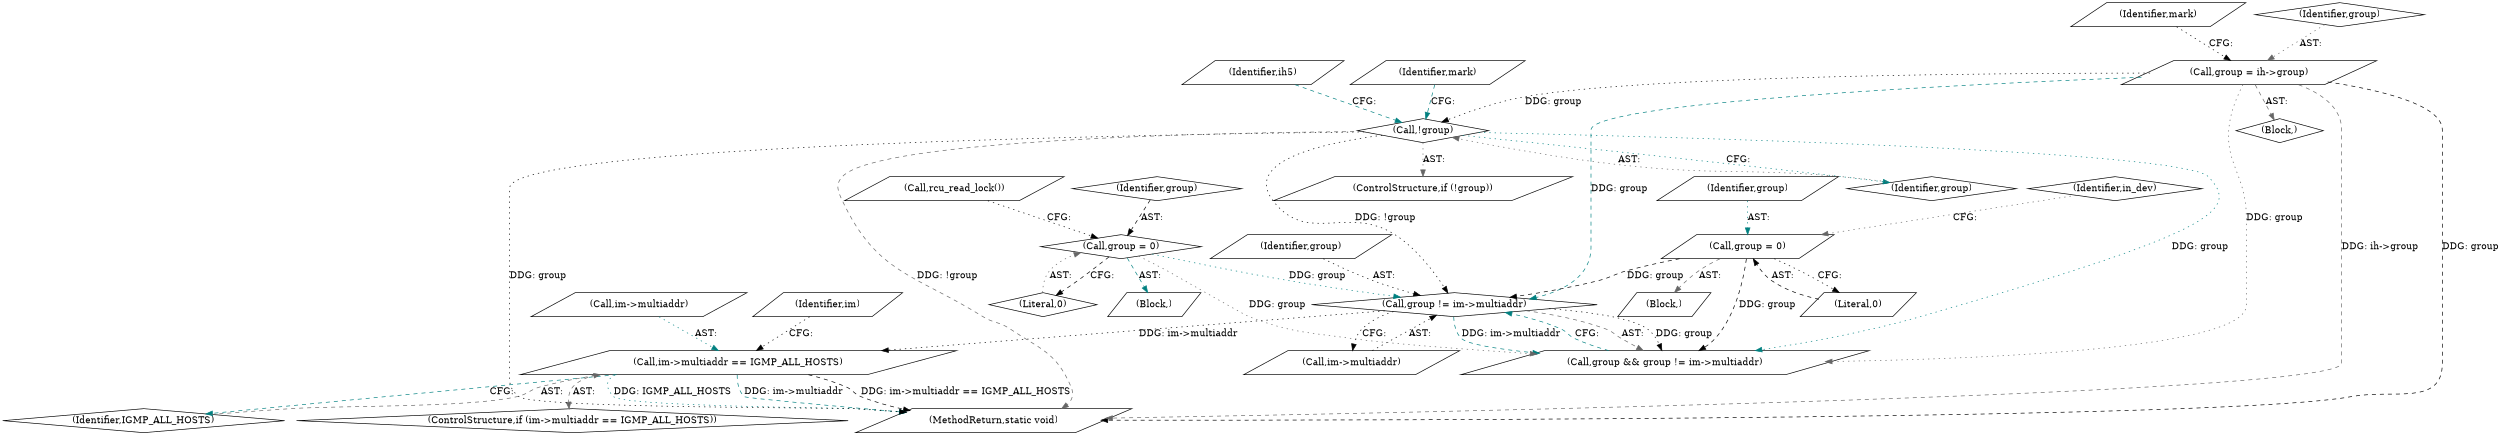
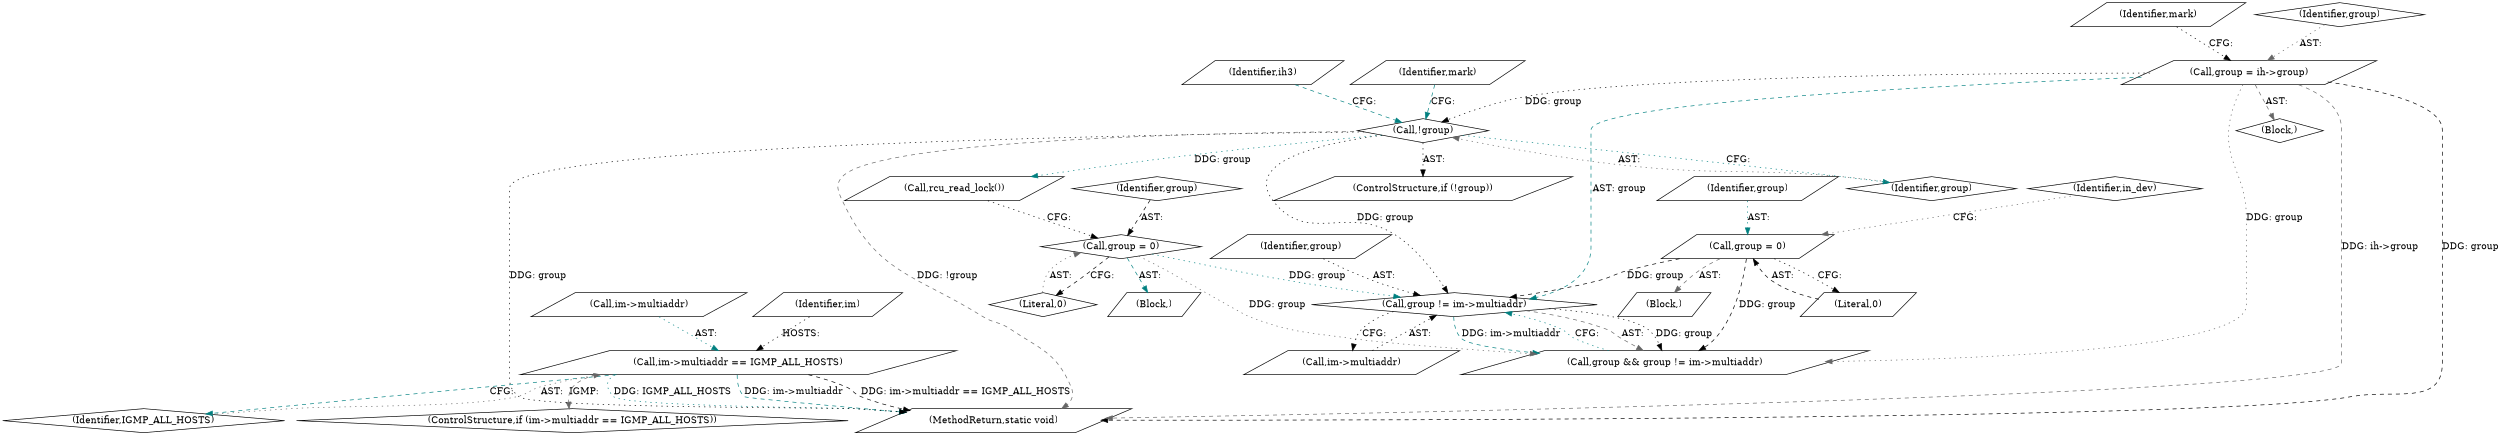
node "(Identifier,ih5)": label "(Identifier,ih5)" -> "(Identifier,ih3)"
edge "(Call,!group)" -> "(ControlStructure,if (!group))": color gray40 -> black
edge "(Call,!group)" -> "(Call,group && group != im->multiaddr)": now "(Call,!group)" -> "(Call,rcu_read_lock())"
edge "(Call,group = ih->group)" -> "(Call,group != im->multiaddr)": label "DDG: group" -> "AST: group"
edge "(Call,!group)" -> "(Call,group != im->multiaddr)": label "DDG: !group" -> "DDG: group"
edge "(Call,group && group != im->multiaddr)" -> "(Call,group != im->multiaddr)": style dashed -> dotted
edge "(Call,group != im->multiaddr)" -> "(Call,im->multiaddr == IGMP_ALL_HOSTS)": removed, label "DDG: im->multiaddr"
edge "(Identifier,im)" -> "(Call,im->multiaddr == IGMP_ALL_HOSTS)": label "CFG: " -> "HOSTS: "
edge "(Call,im->multiaddr == IGMP_ALL_HOSTS)" -> "(ControlStructure,if (im->multiaddr == IGMP_ALL_HOSTS))": label "AST: " -> "IGMP: "
edge "(Identifier,IGMP_ALL_HOSTS)" -> "(Call,im->multiaddr == IGMP_ALL_HOSTS)": style dashed -> dotted
